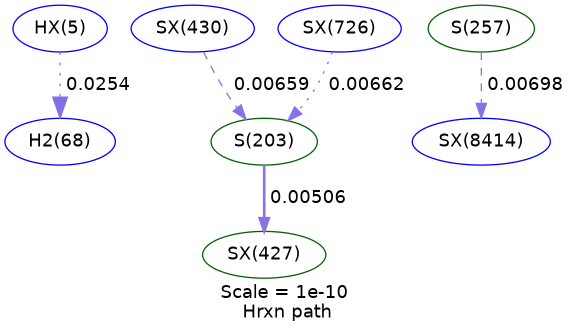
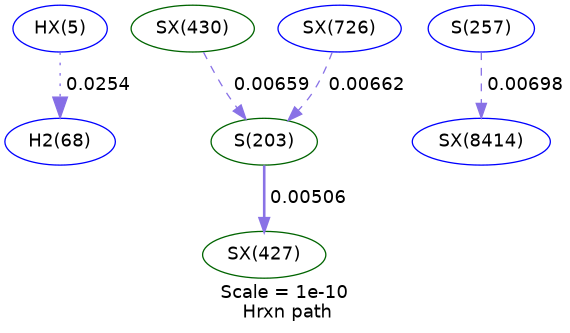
node "SX(430)": color blue -> darkgreen
node "S(257)": color darkgreen -> blue
edge "SX(726)" -> "S(203)": style dotted -> dashed
